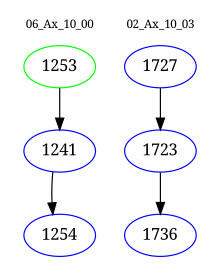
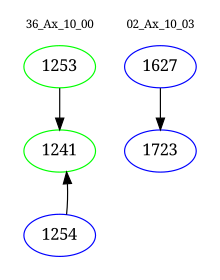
cluster "06_Ax_10_00": label "06_Ax_10_00" -> "36_Ax_10_00"
node "1727": label "1727" -> "1627"
node "1241": color blue -> green
edge "1241" -> "1254": reversed
node "1736": removed
